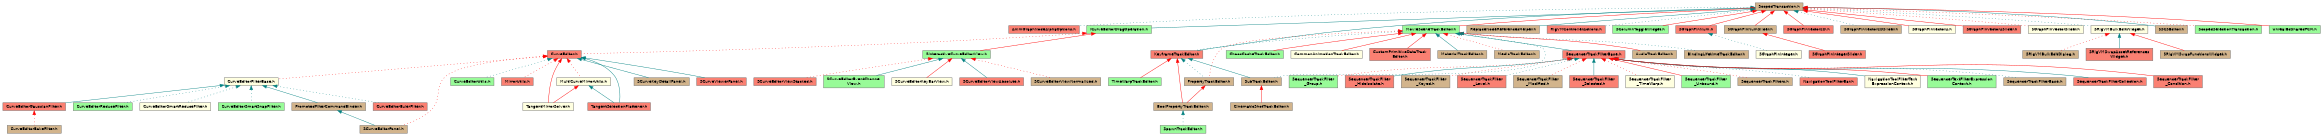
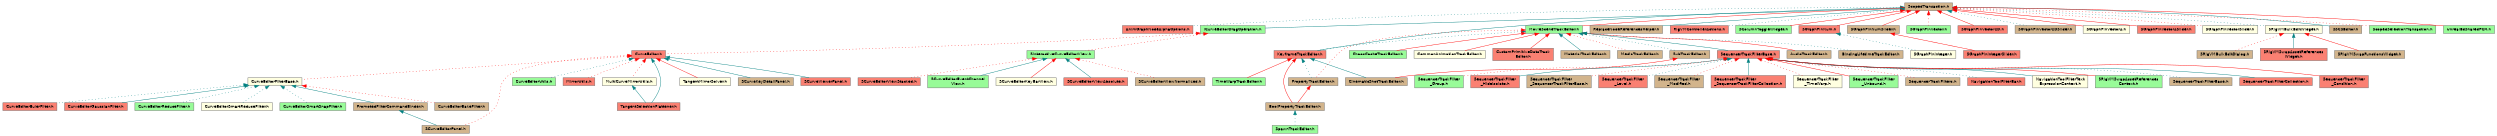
node "SGraphPinVector.h": added
edge "SInteractiveCurveEditorView.h" -> "ICurveEditorDragOperation.h": style solid -> dotted
edge "SubTrackEditor.h" -> "KeyframeTrackEditor.h": now "CinematicShotTrackEditor.h" -> "KeyframeTrackEditor.h"
node "SequencerTrackFilter _Keyed.h": label "SequencerTrackFilter _Keyed.h" -> "SequencerTrackFilter _SequencerTrackFilterBase.h"
node "SequencerTrackFilter _Selected.h": label "SequencerTrackFilter _Selected.h" -> "SequencerTrackFilter _SequencerTrackFilterCollection.h"
node "SequencerTextFilterExpression Context.h": label "SequencerTextFilterExpression Context.h" -> "SRigVMSwapAssetReferences Context.h"
edge "TangentMirrorSolver.h" -> "MultiCurveMirrorUtils.h": removed
edge "CurveEditorBakeFilter.h" -> "CurveEditorGaussianFilter.h": now "CurveEditorBakeFilter.h" -> "CurveEditorFilterBase.h"
